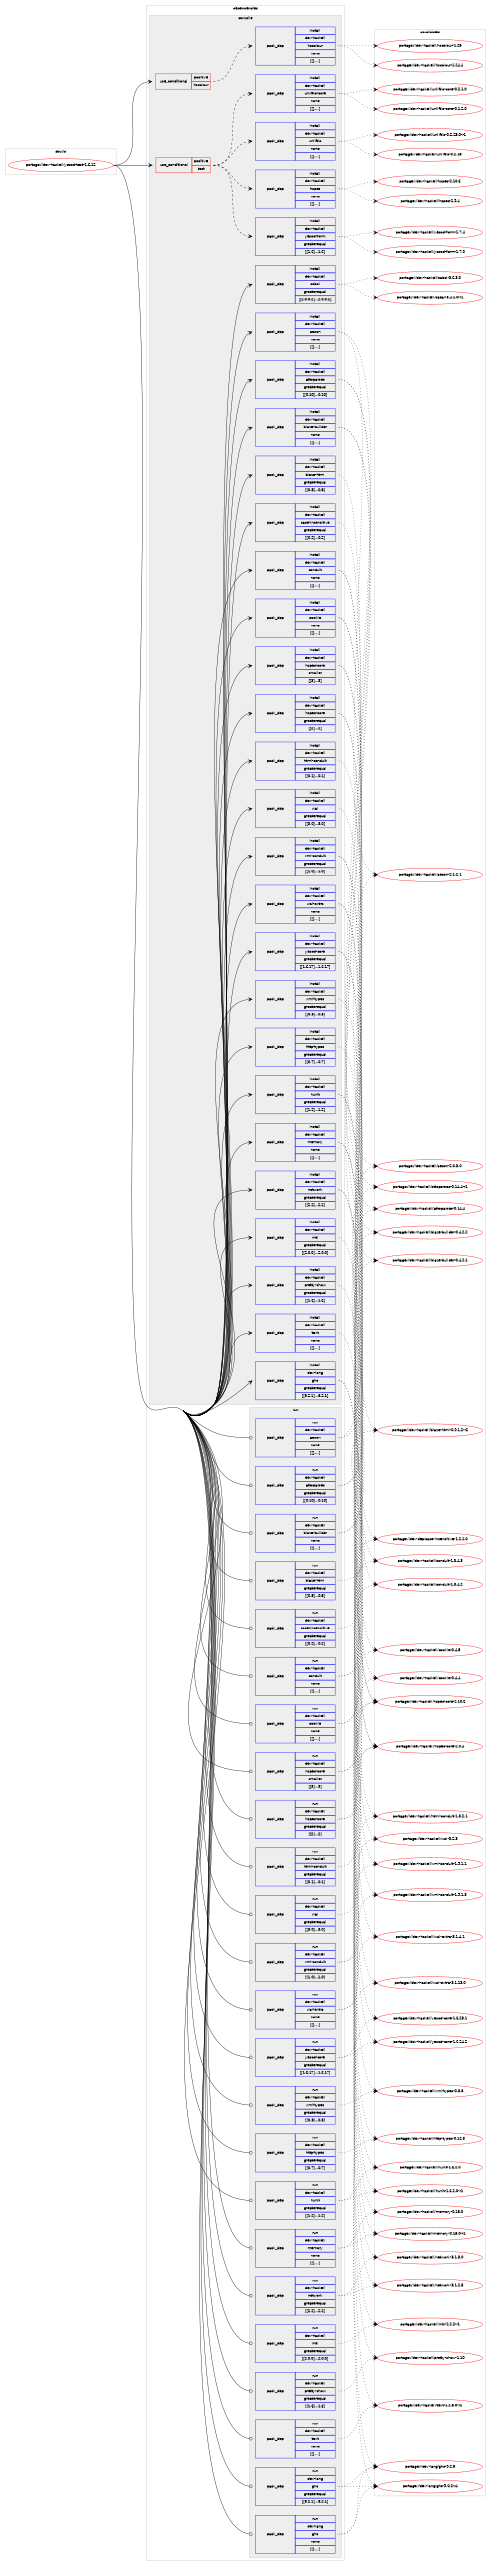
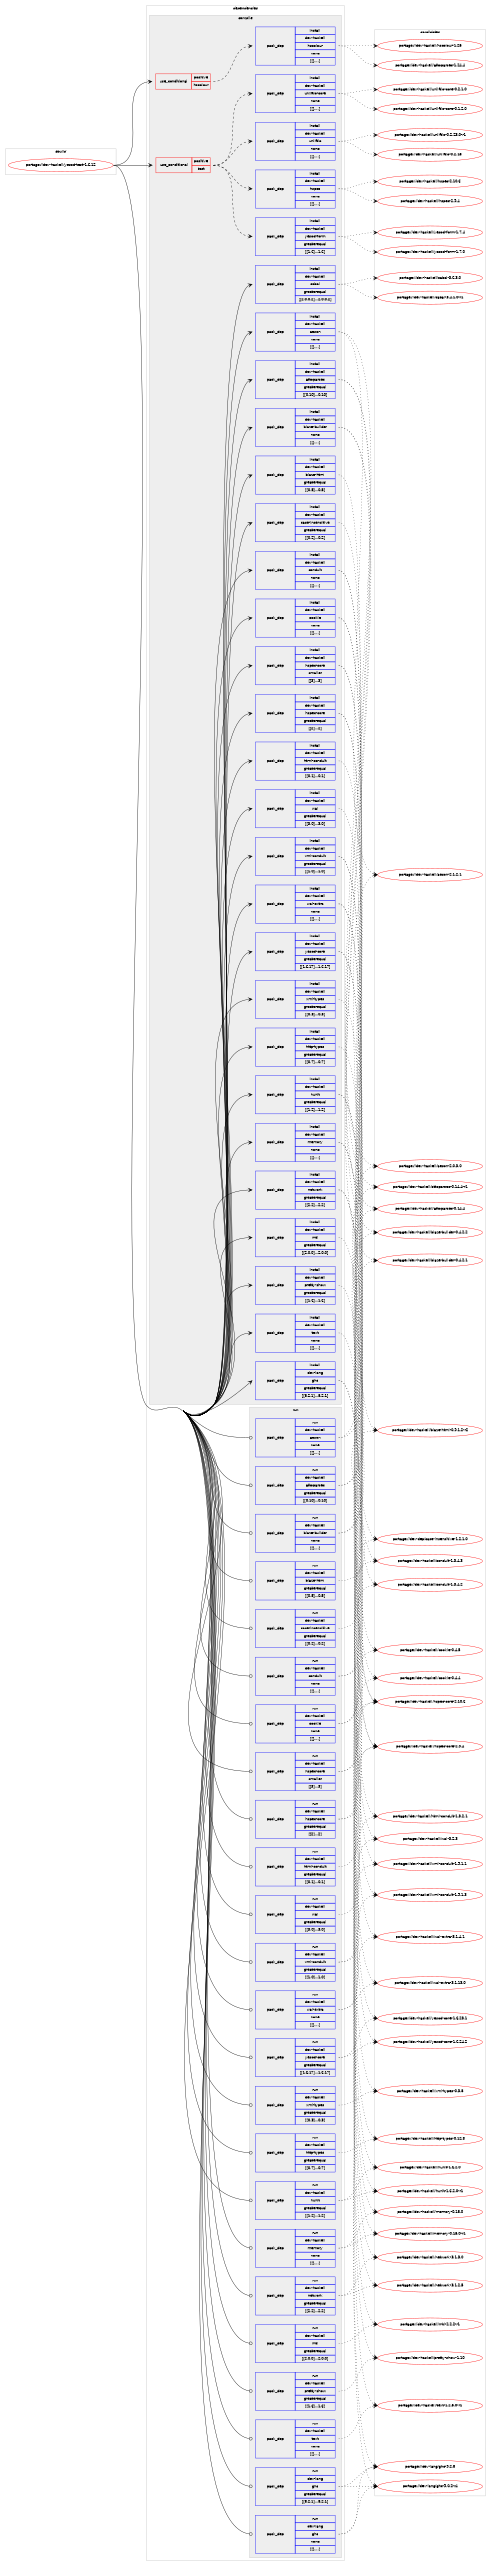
node "portage://dev-haskell/hscolour-1.24.4": label "portage://dev-haskell/hscolour-1.24.4" -> "portage://dev-haskell/attoparsec-1.24.4"
